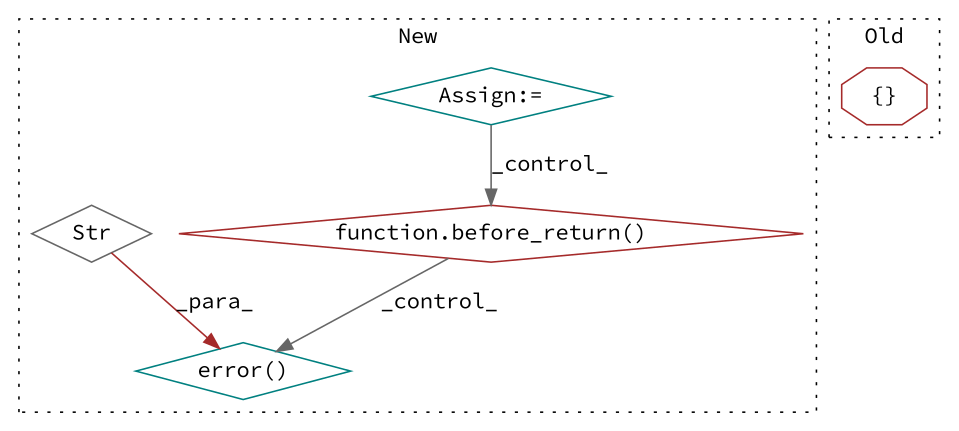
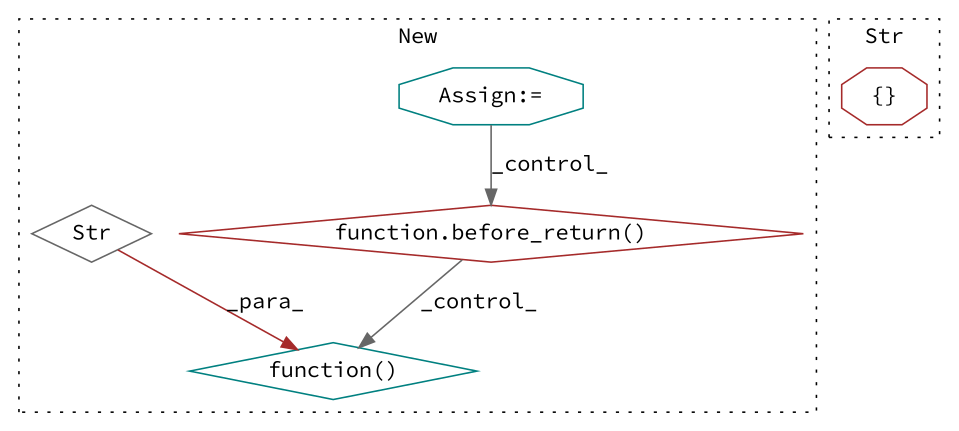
cluster "Old": label "Old" -> "Str"
node "Assign:=": shape diamond -> octagon
node "error()": label "error()" -> "function()"
